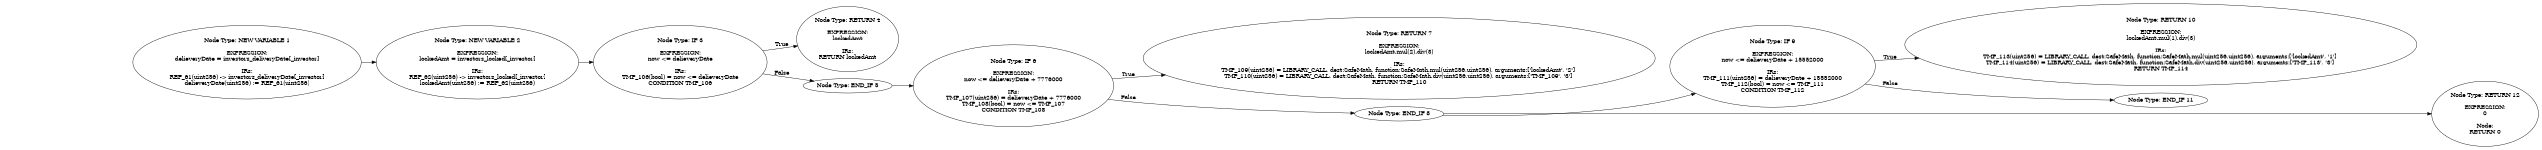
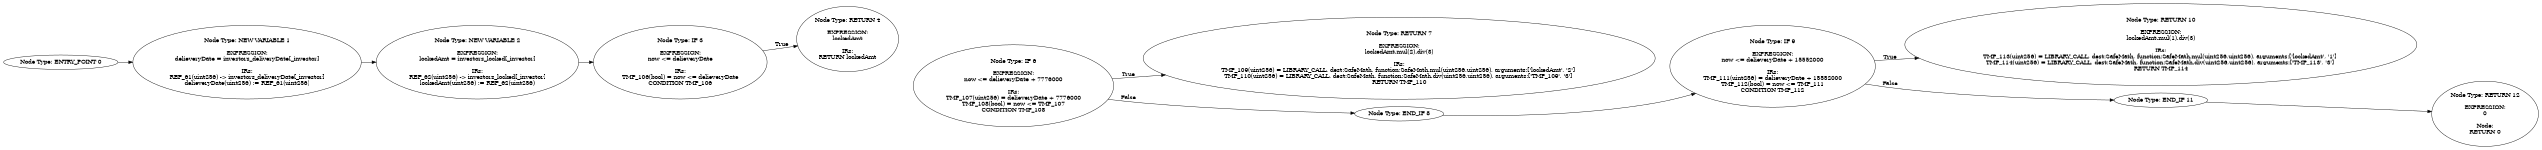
node "Node Type: ENTRY_POINT 0": added
node "Node Type: END_IF 5": removed
edge "Node Type: END_IF 8" -> "Node Type: RETURN 12 EXPRESSION: 0 Node: RETURN 0": now "Node Type: END_IF 11" -> "Node Type: RETURN 12 EXPRESSION: 0 Node: RETURN 0"
